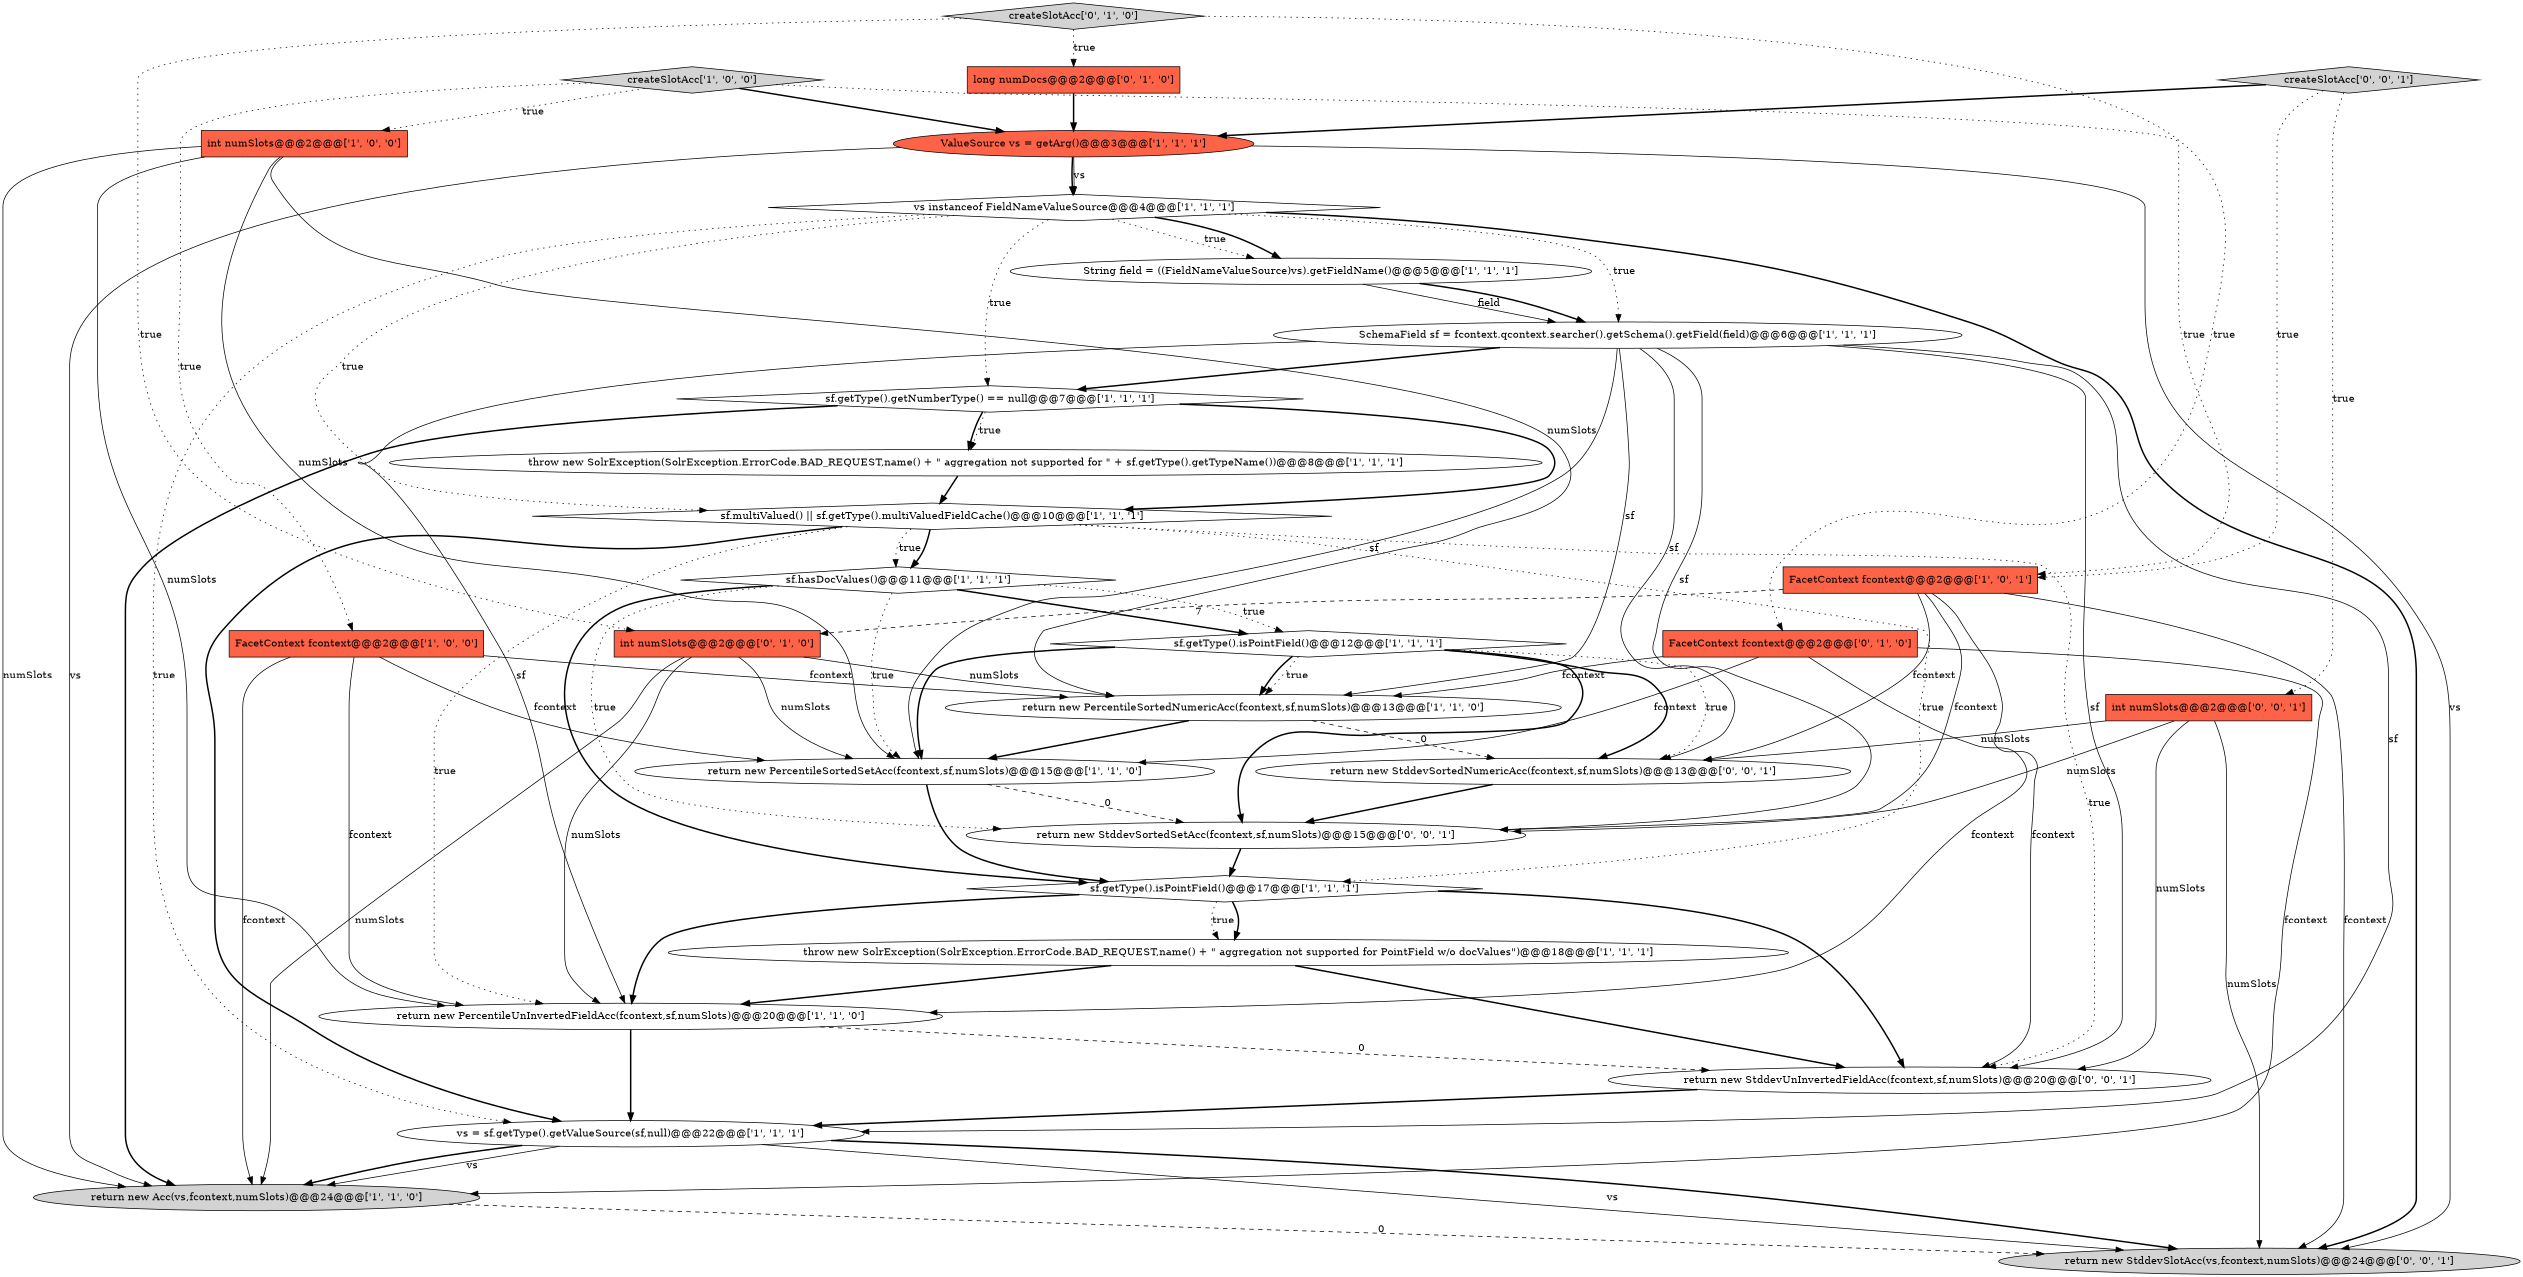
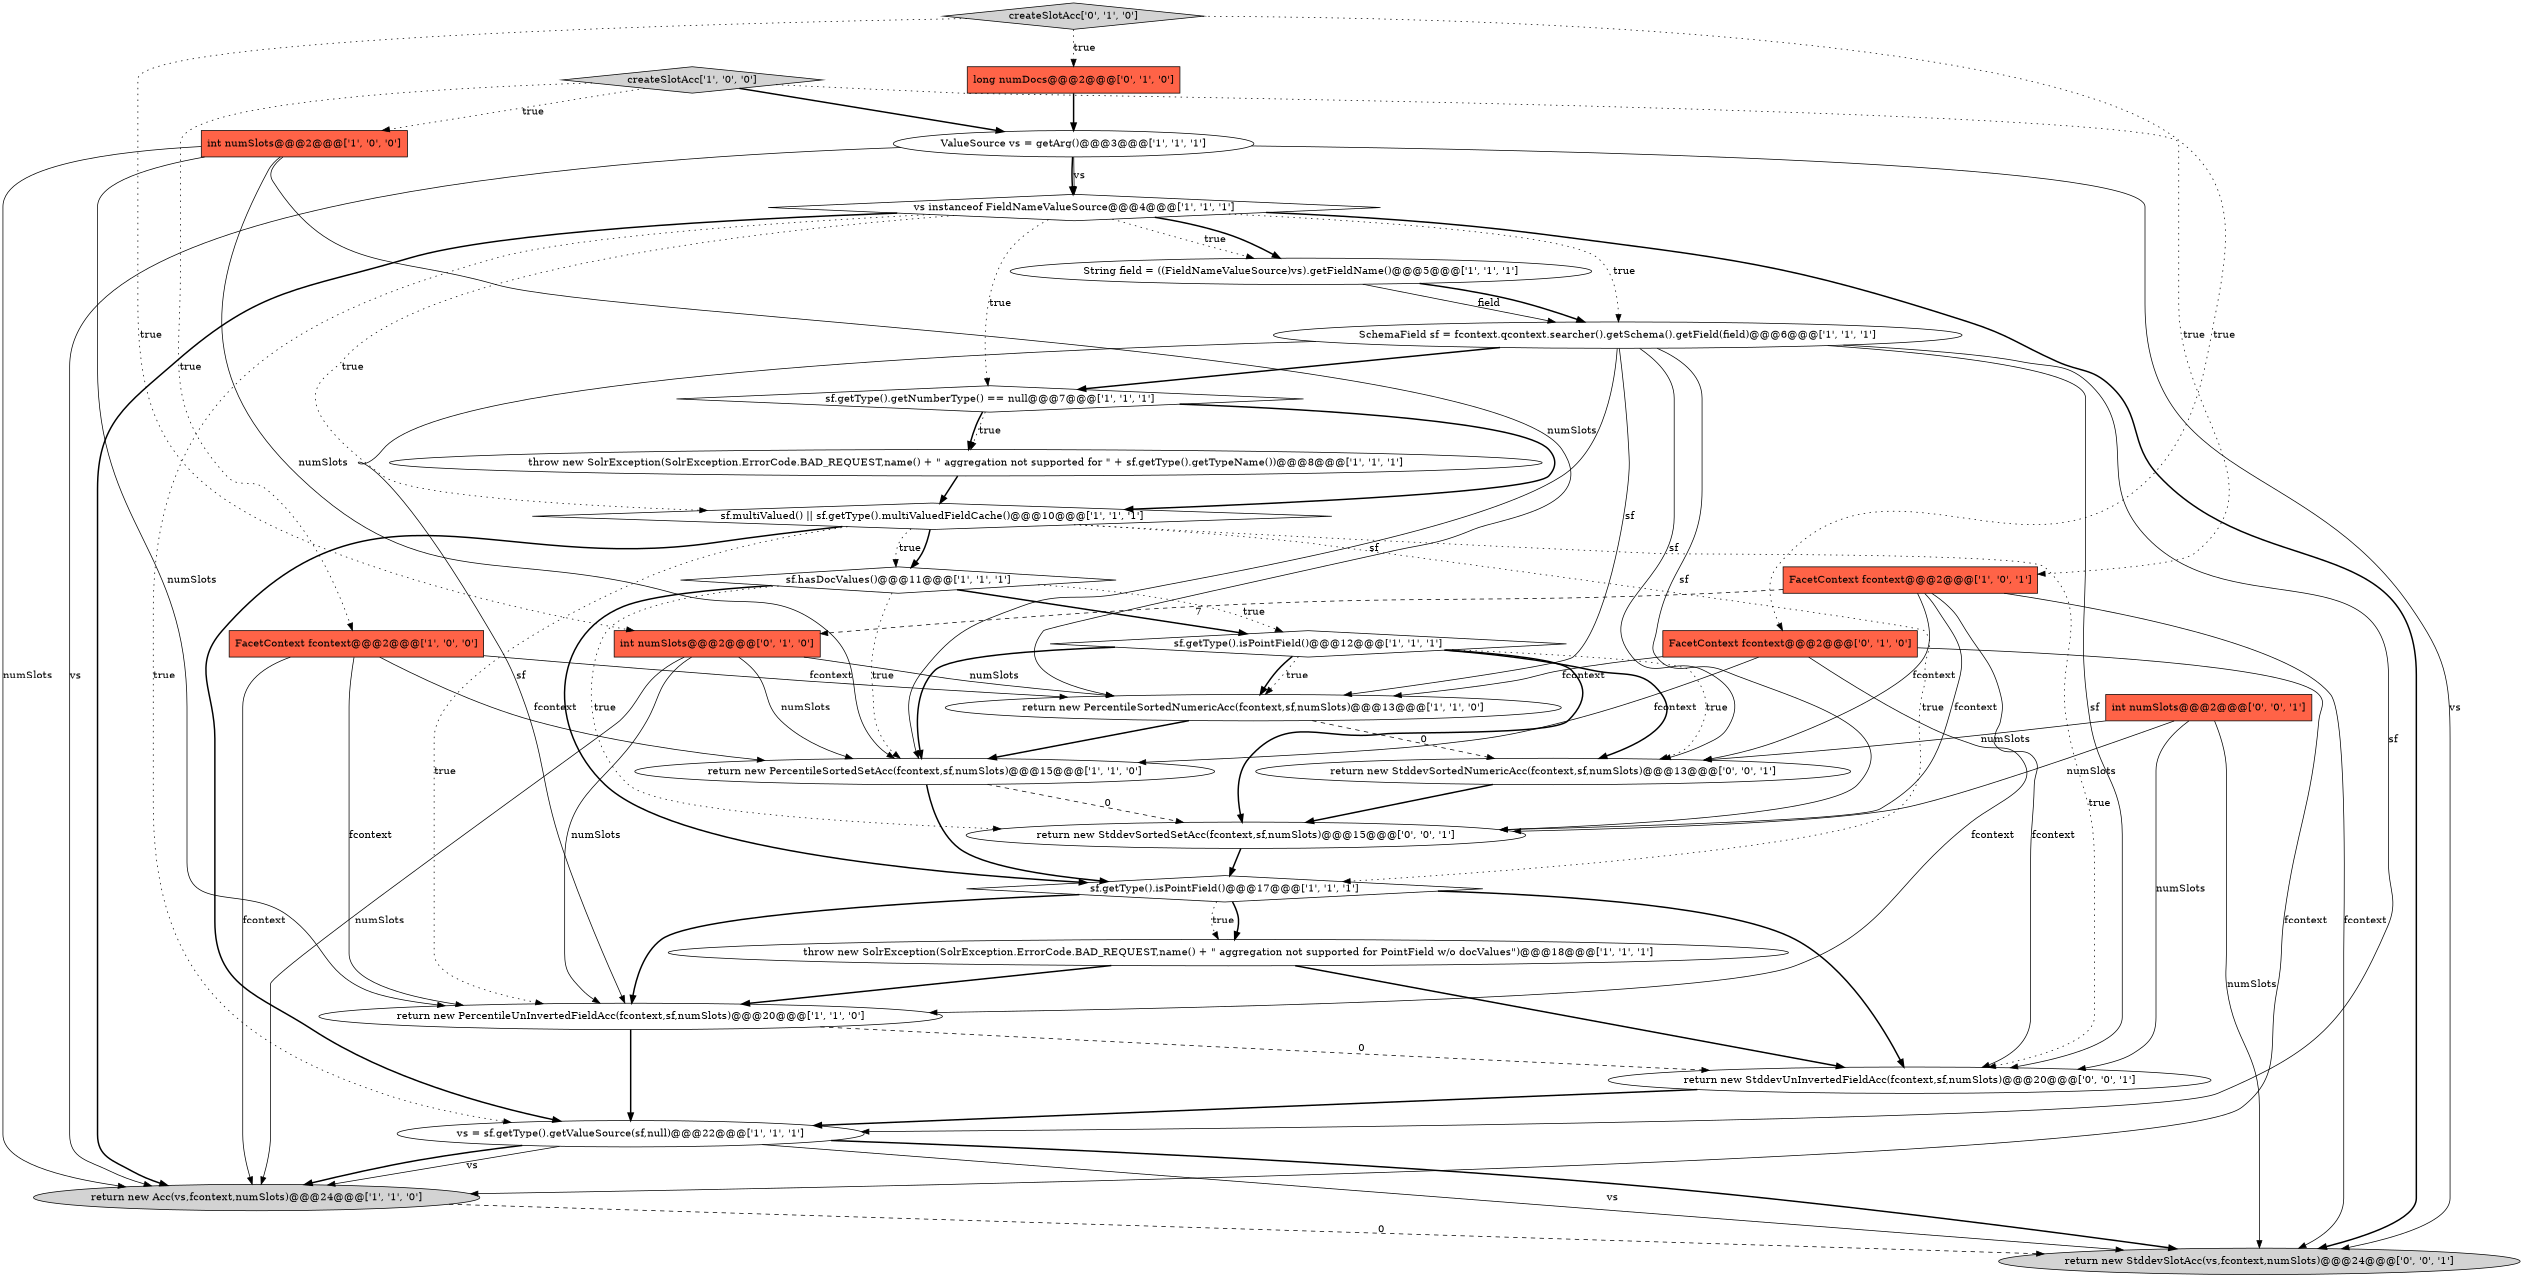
node "createSlotAcc['0', '0', '1']": removed
node "ValueSource vs = getArg()@@@3@@@['1', '1', '1']": fillcolor tomato -> white
edge "sf.getType().getNumberType() == null@@@7@@@['1', '1', '1']" -> "return new Acc(vs,fcontext,numSlots)@@@24@@@['1', '1', '0']": now "vs instanceof FieldNameValueSource@@@4@@@['1', '1', '1']" -> "return new Acc(vs,fcontext,numSlots)@@@24@@@['1', '1', '0']"
